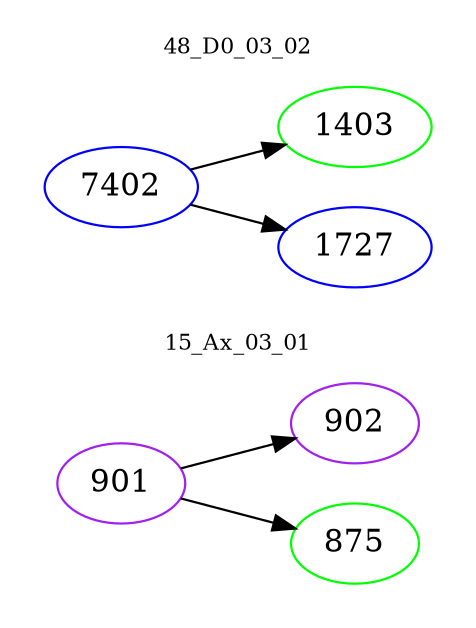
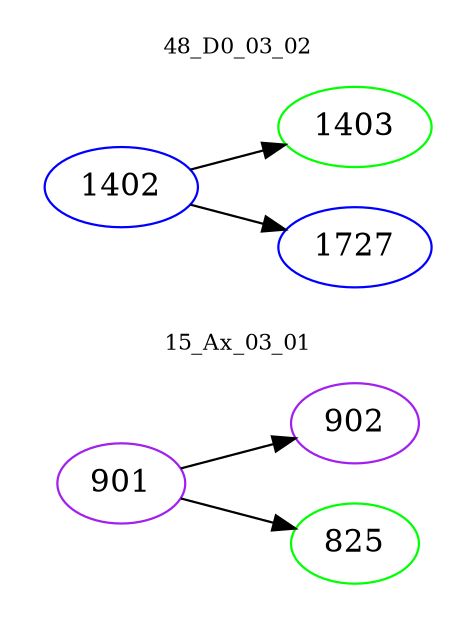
node "7402": label "7402" -> "1402"
node "875": label "875" -> "825"
